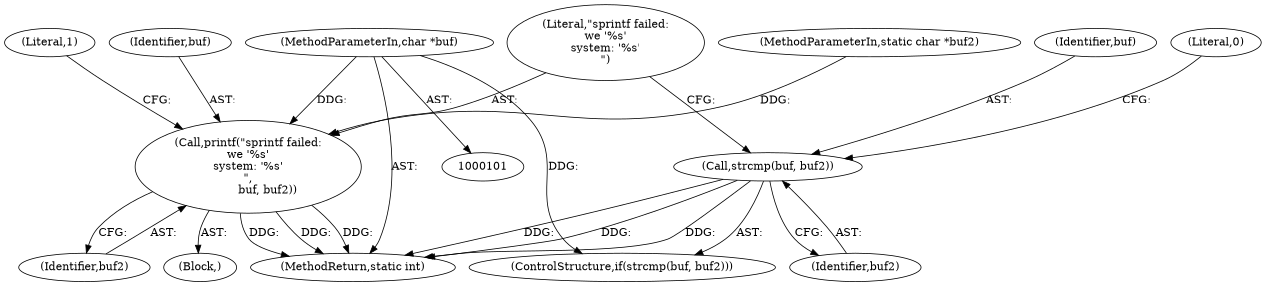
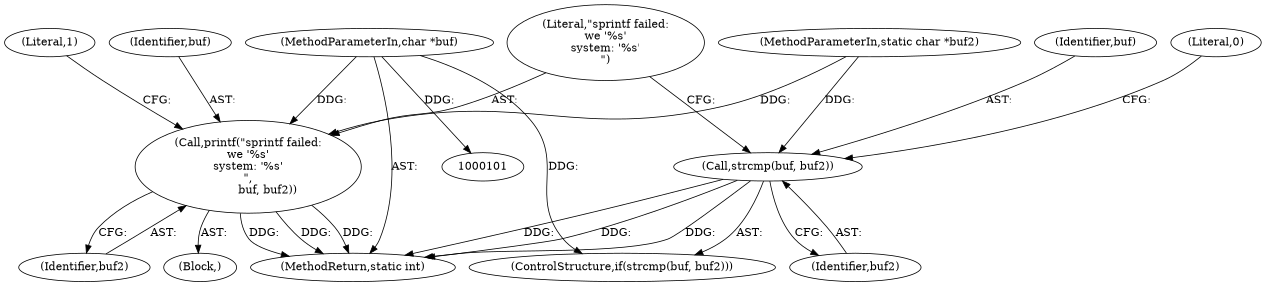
edge "(MethodParameterIn,char *buf)" -> "1000101": label "AST: " -> "DDG: "
edge "(MethodParameterIn,static char *buf2)" -> "(Call,strcmp(buf, buf2))": added, label "DDG:"
